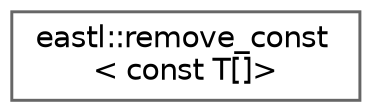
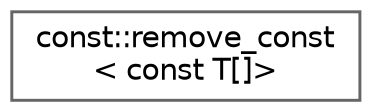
node "eastl::remove_const < const T[]>": label "eastl::remove_const < const T[]>" -> "const::remove_const < const T[]>"
